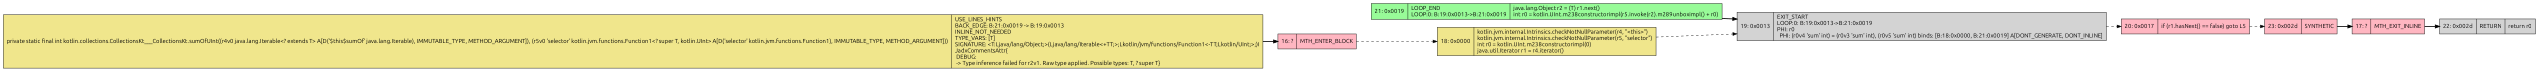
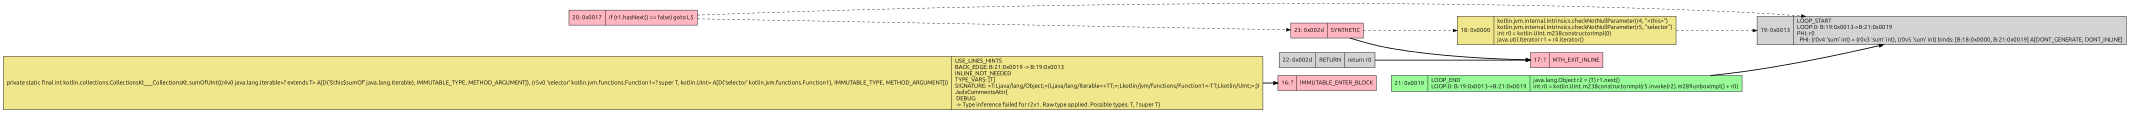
node "19: 0x0013": text "EXIT_START" -> "LOOP_START"
edge "19: 0x0013" -> "20: 0x0017": reversed
edge "17: ?" -> "22: 0x002d": reversed
node "16: ?": text "MTH_ENTER_BLOCK" -> "IMMUTABLE_ENTER_BLOCK"
edge "16: ?" -> "18: 0x0000": now "23: 0x002d" -> "18: 0x0000"
